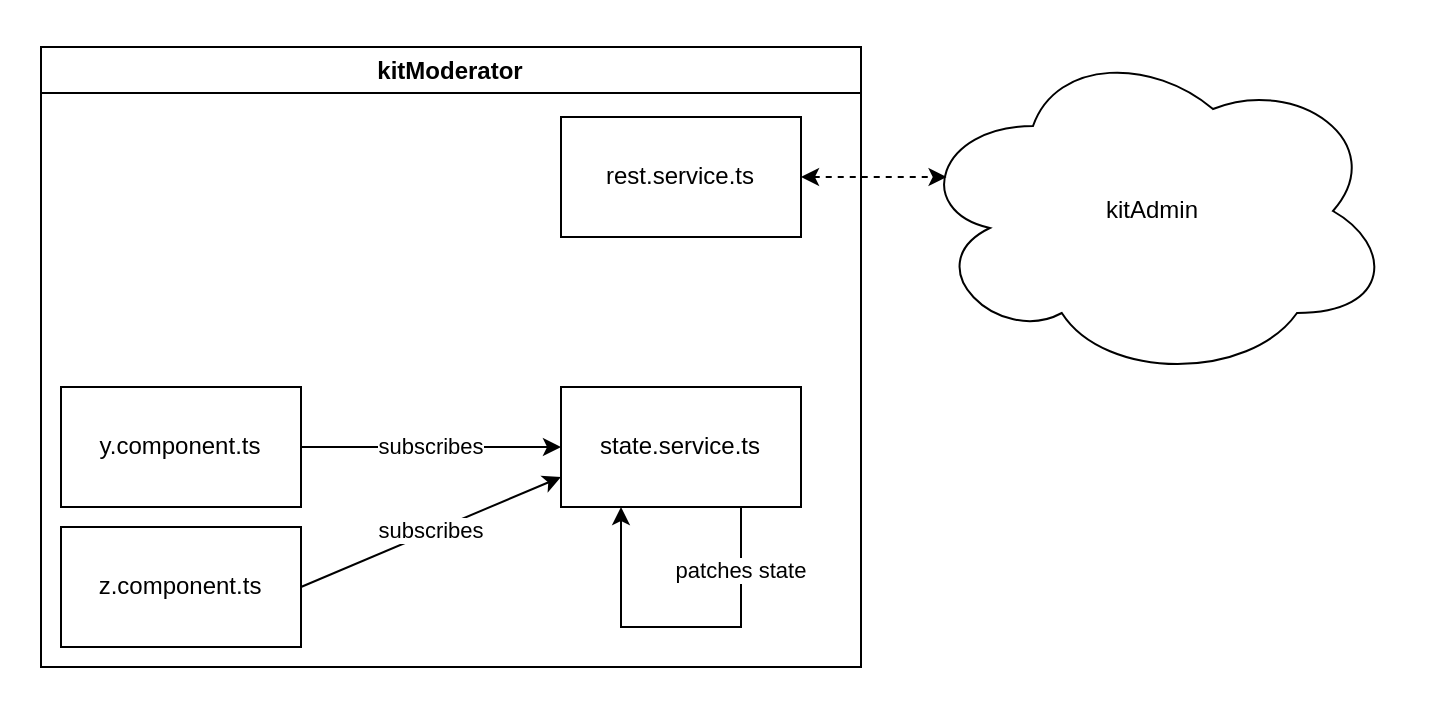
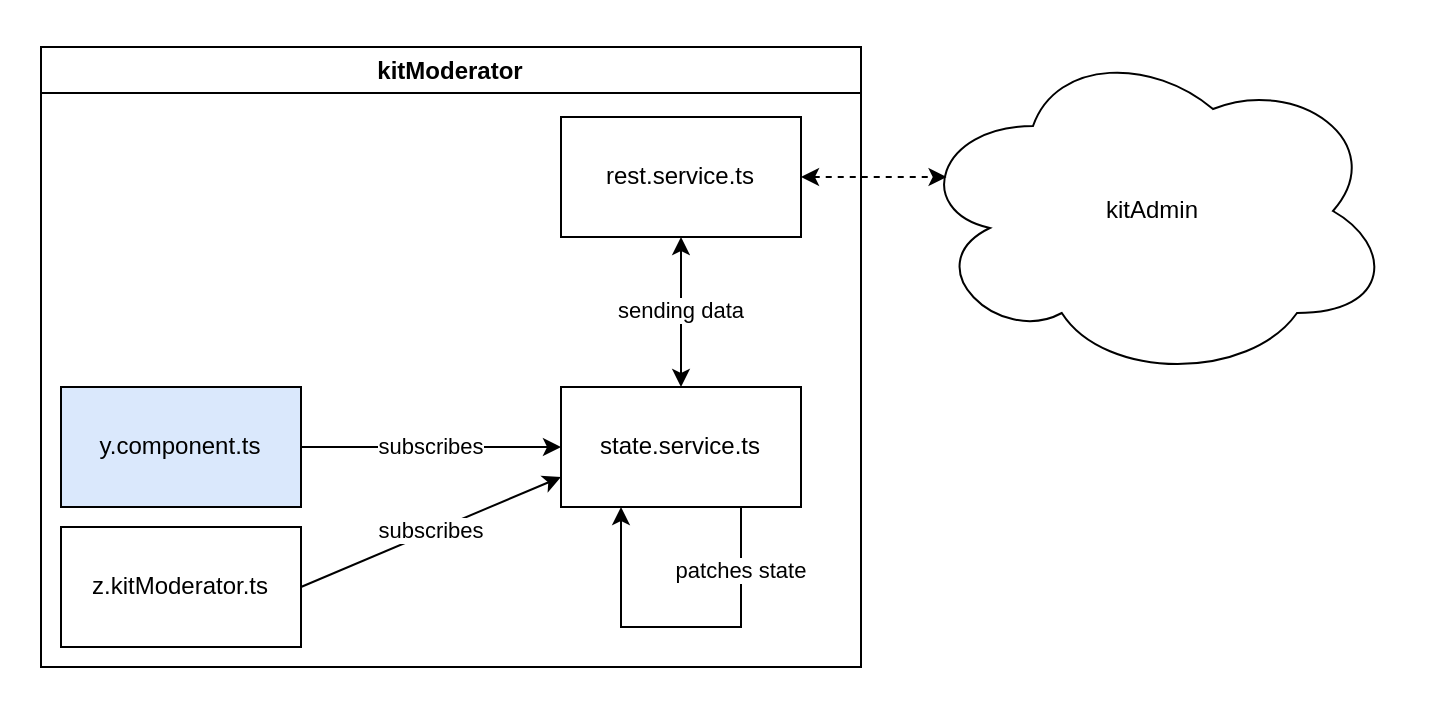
edge "rest.service.ts" -- "state.service.ts": added, label "sending data"
node "y.component.ts": fillcolor #ffffff -> #dae8fc
node "z.component.ts": label "z.component.ts" -> "z.kitModerator.ts"
